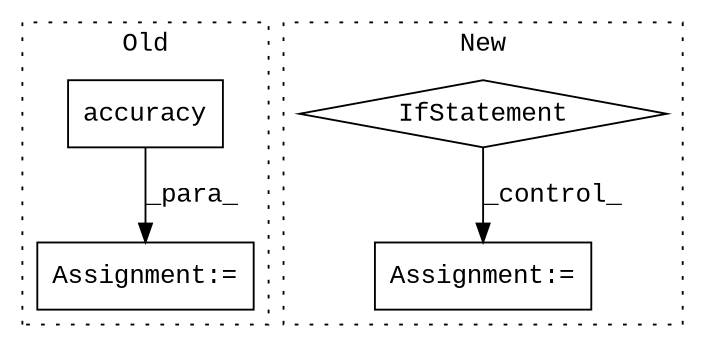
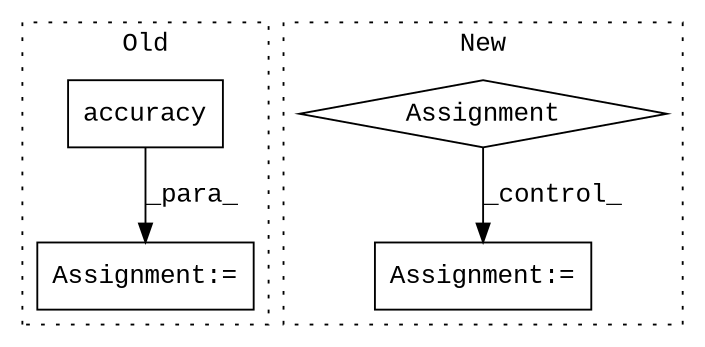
node "IfStatement": label "IfStatement" -> "Assignment"
